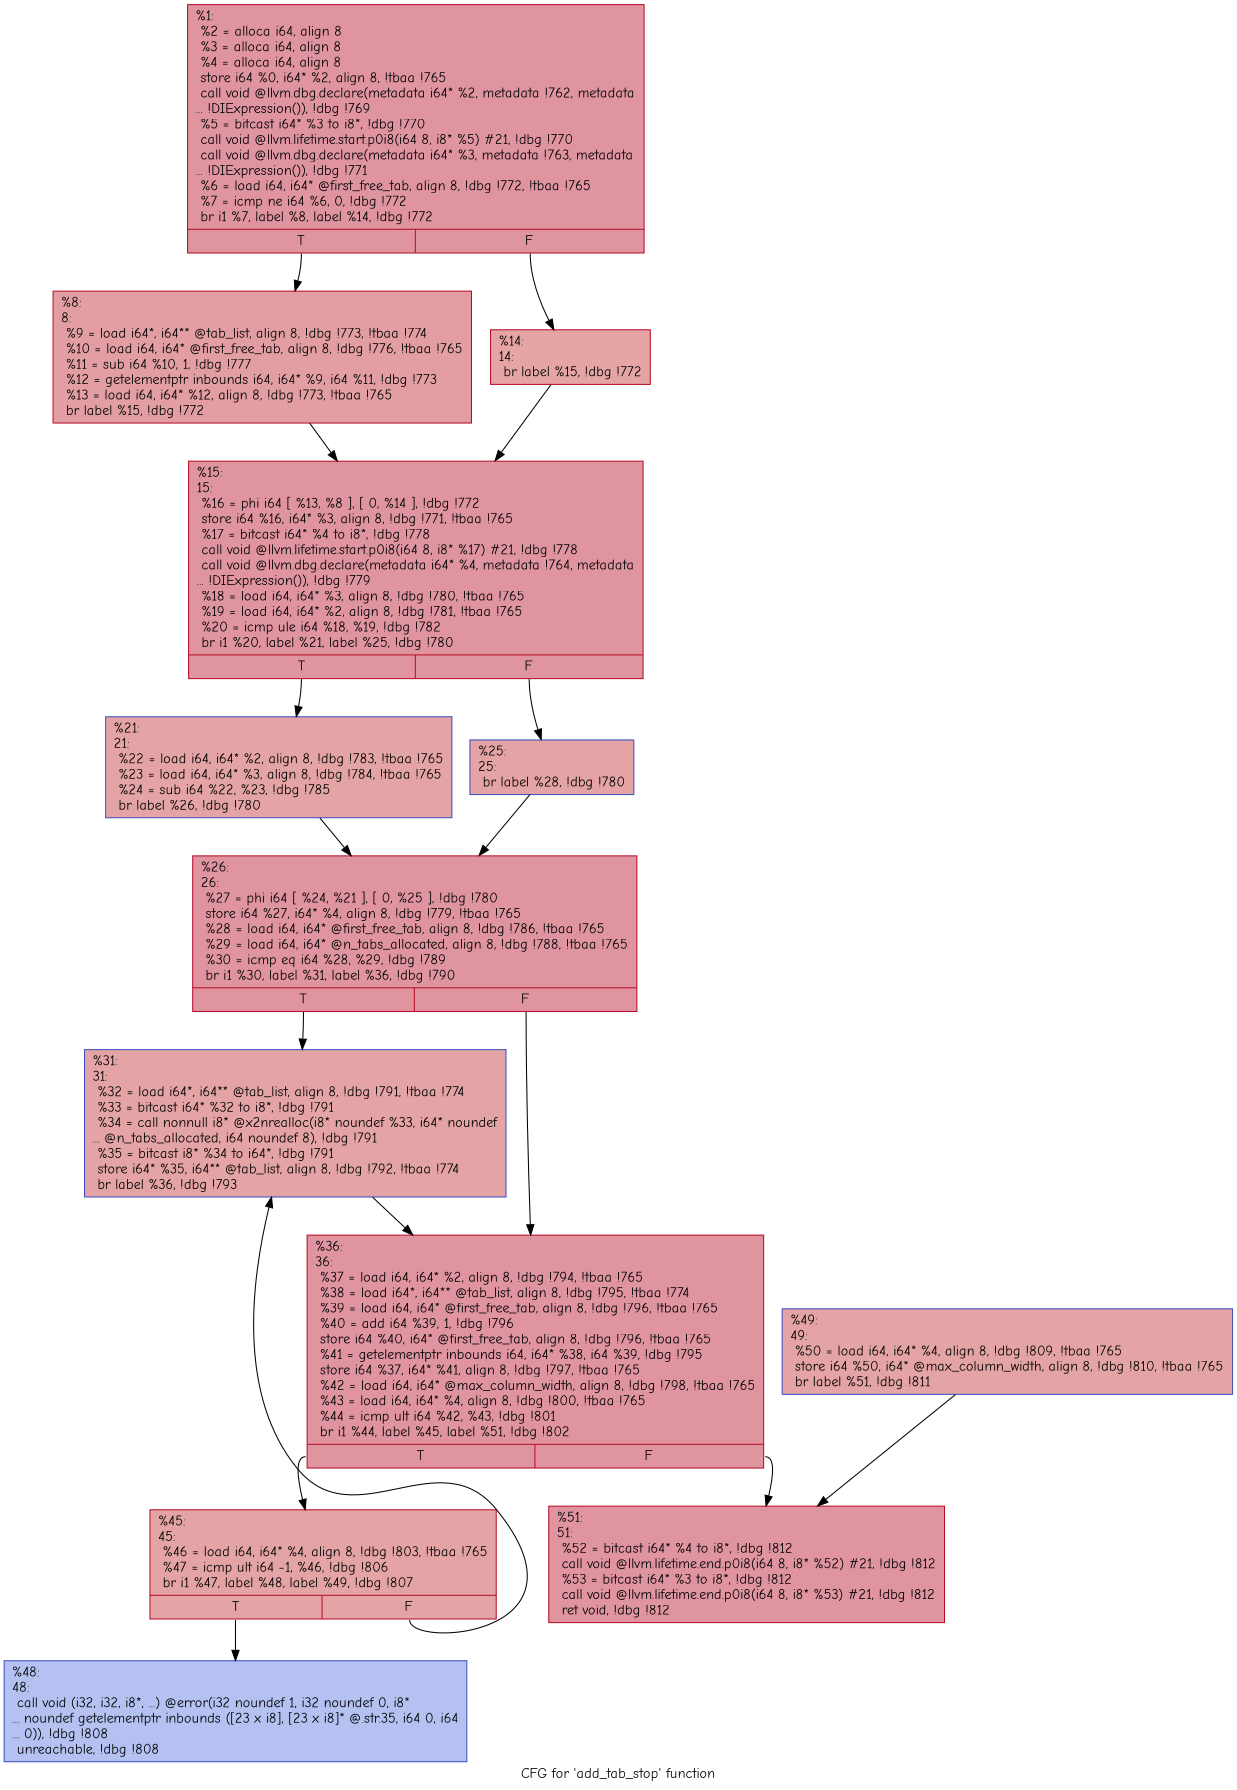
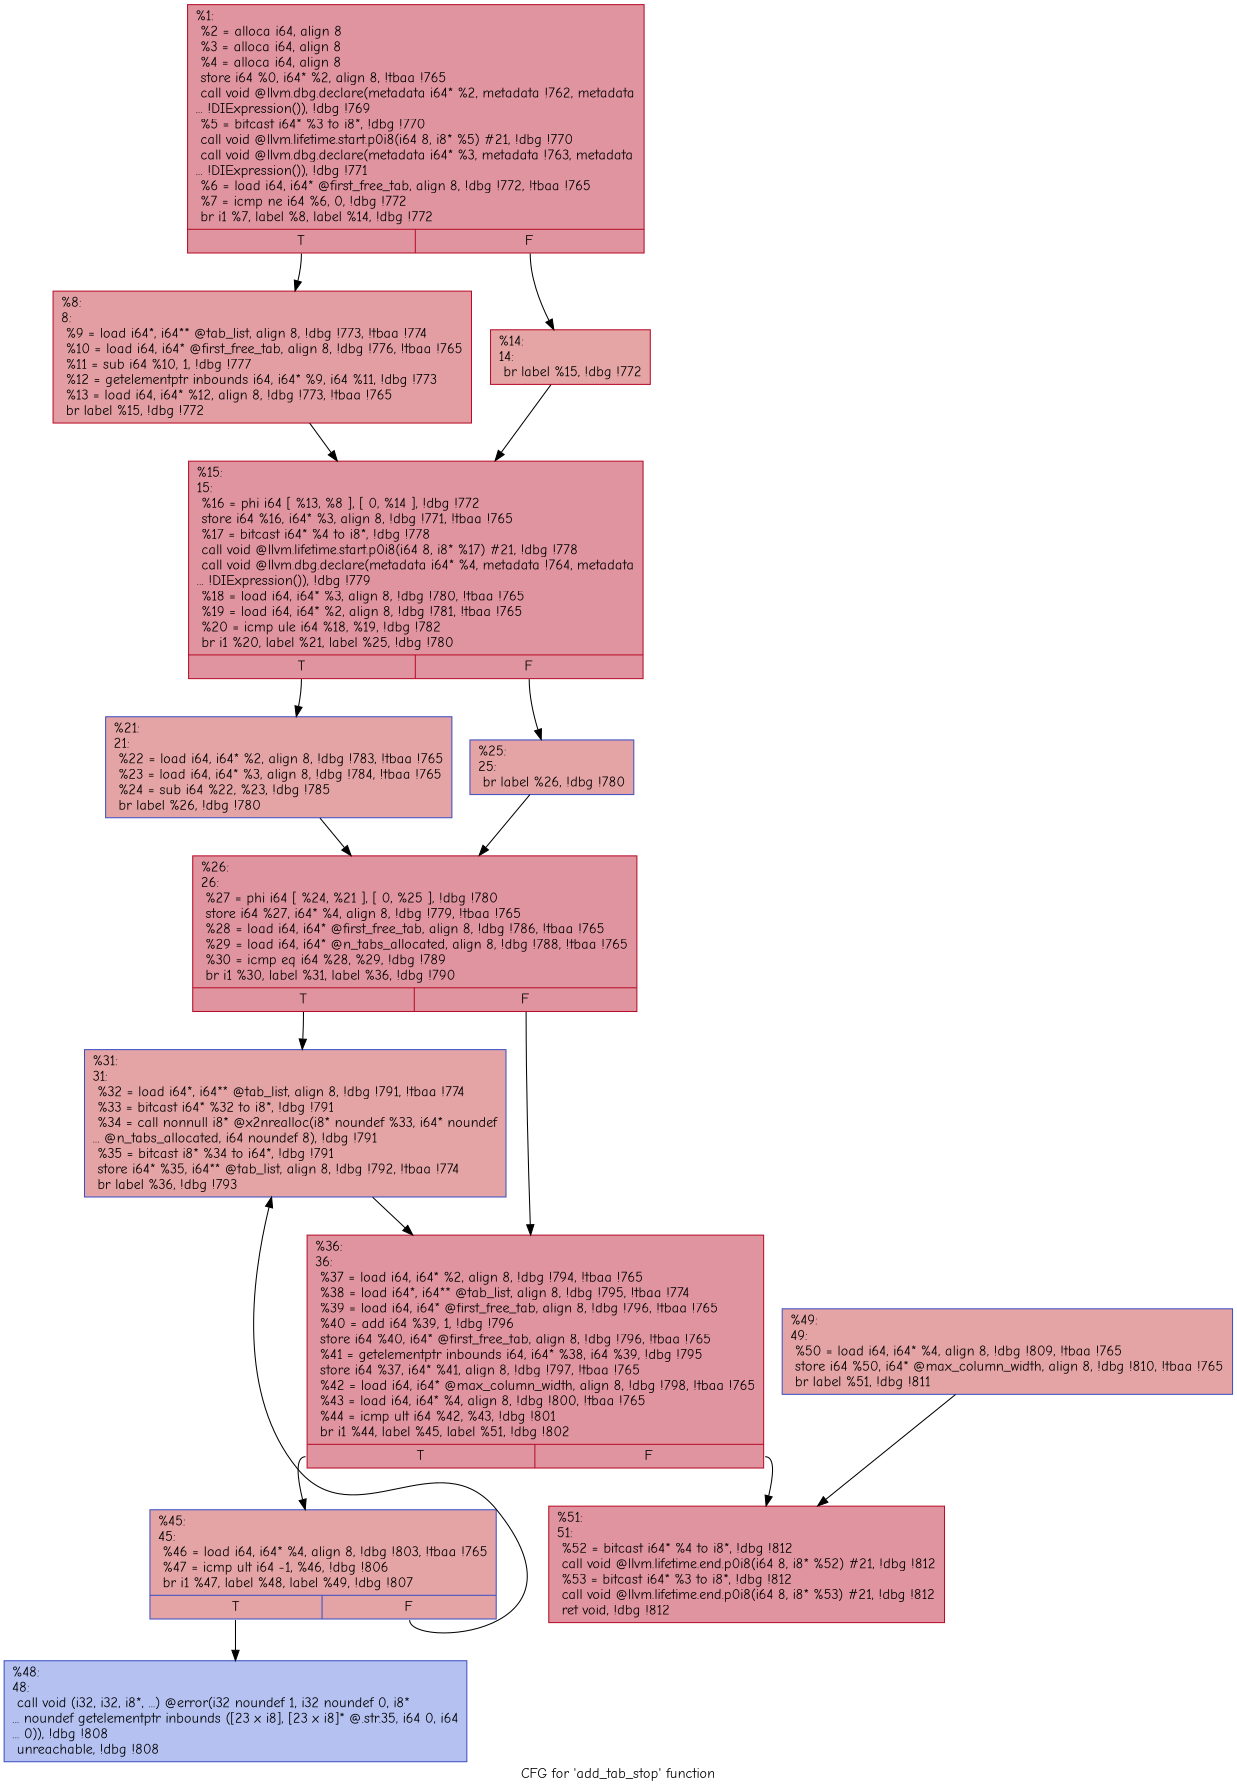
node "%25:": text "br label %28, !dbg !780" -> "br label %26, !dbg !780"
node "%45:": color #b70d28ff -> #3d50c3ff
